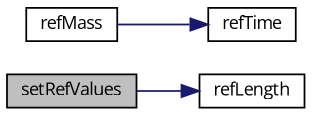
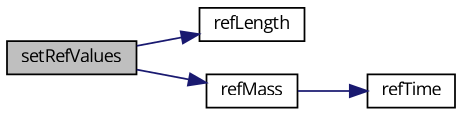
edge "setRefValues" -> "refMass": added
